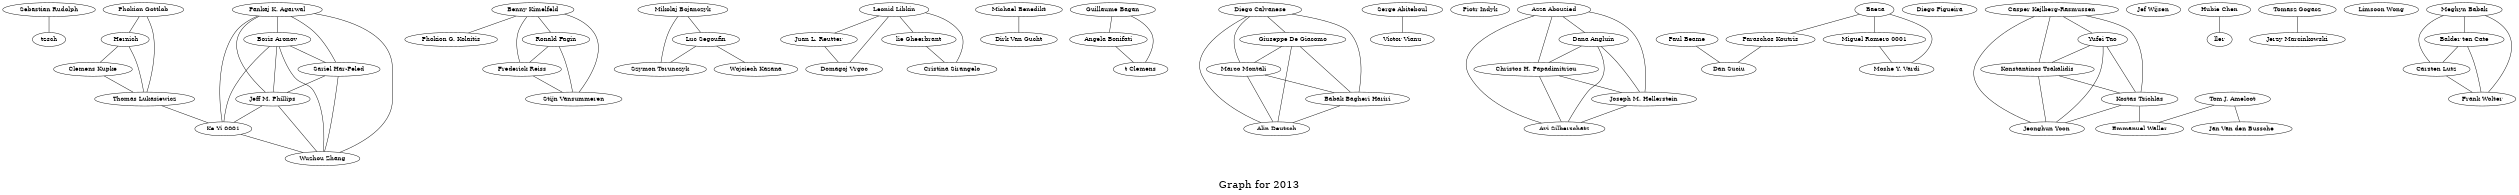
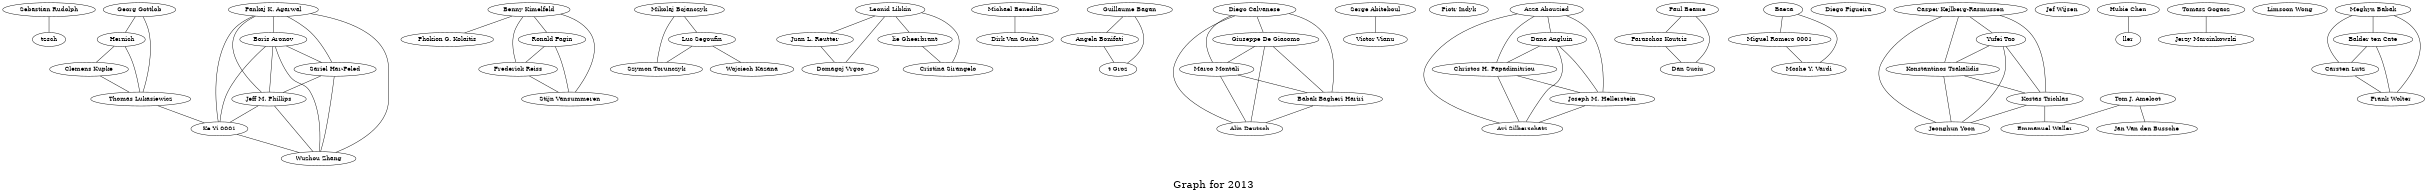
node "Phokion Gottlob": label "Phokion Gottlob" -> "Georg Gottlob"
edge "Baeza" -- "Paraschos Koutris": now "Paul Beame" -- "Paraschos Koutris"
node "t Clemens": label "t Clemens" -> "t Groz"
